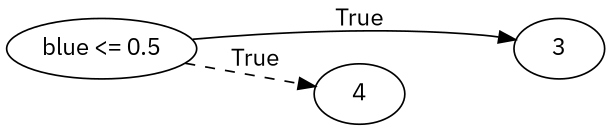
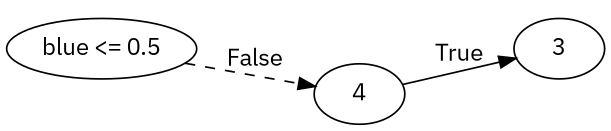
edge "blue <= 0.5" -> "3": now "4" -> "3"
edge "blue <= 0.5" -> "4": label "True" -> "False"
